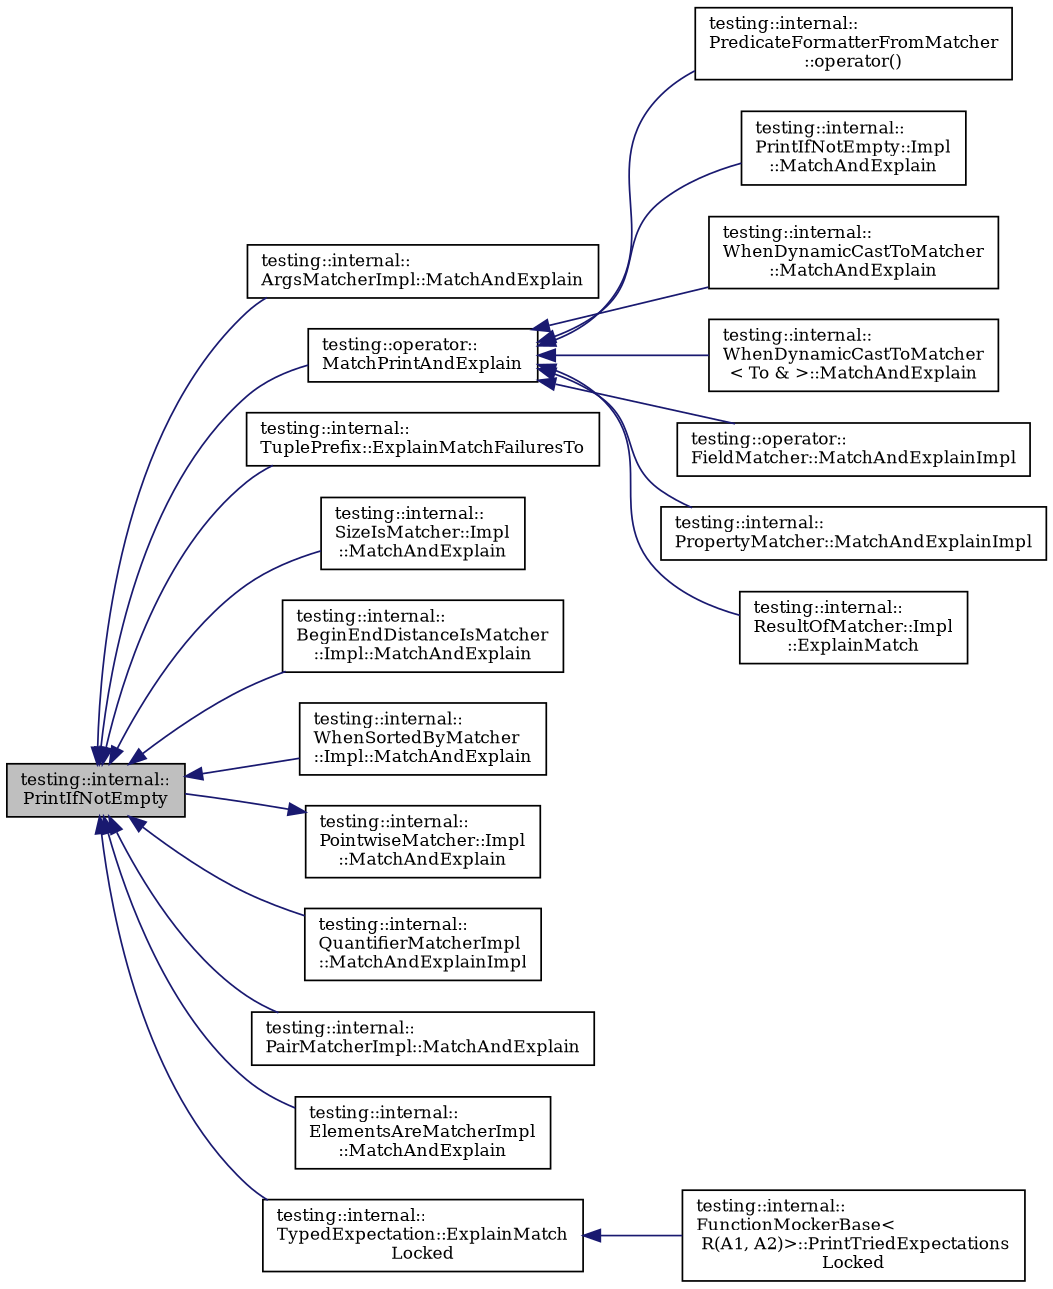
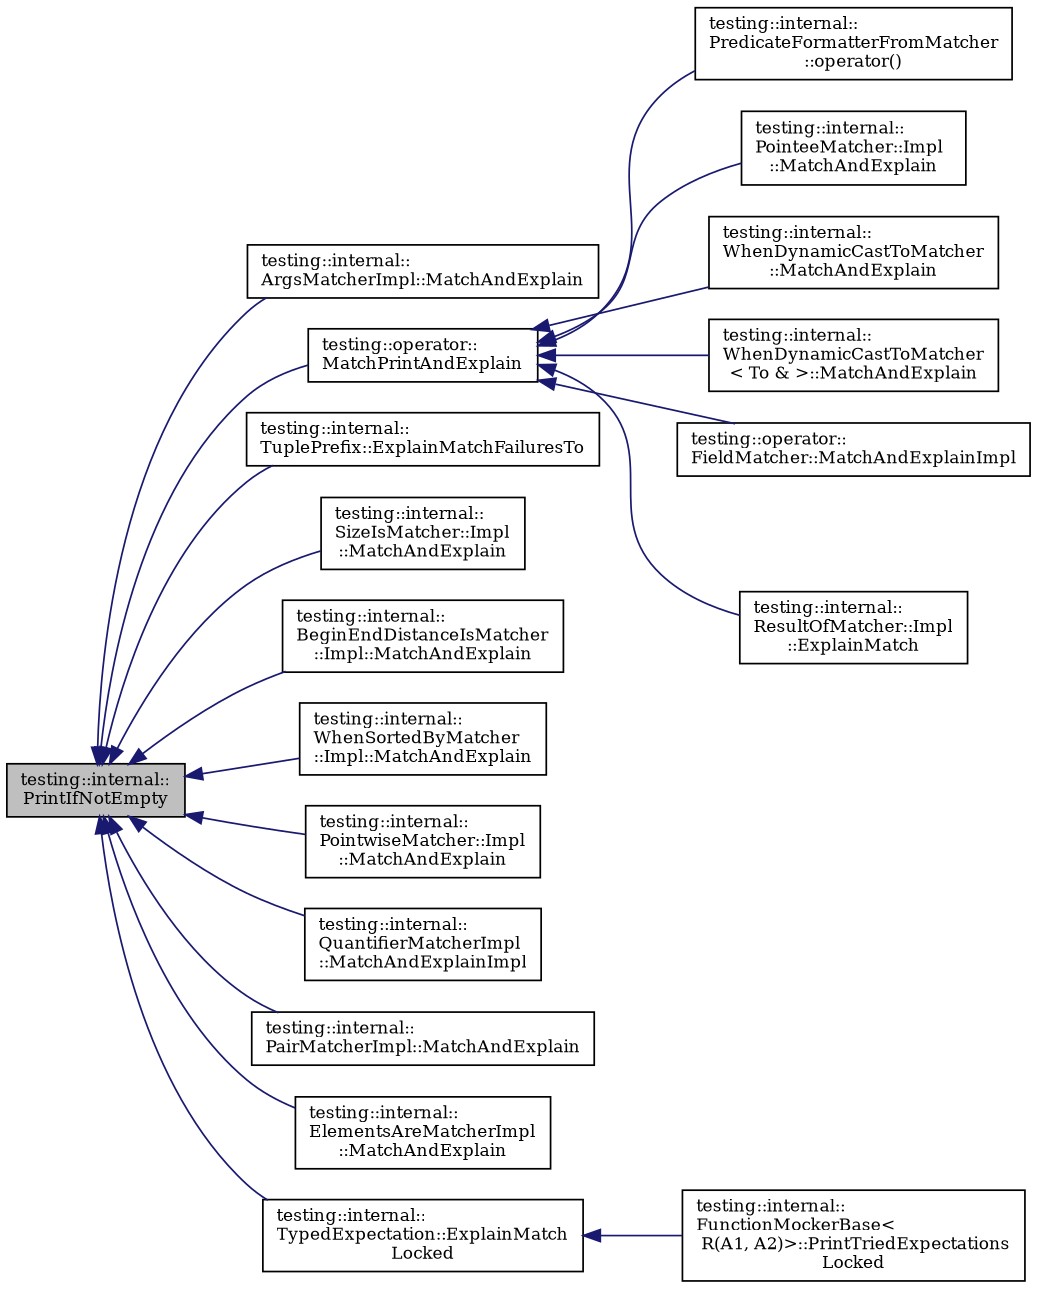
node "testing::internal:: PrintIfNotEmpty::Impl ::MatchAndExplain": label "testing::internal:: PrintIfNotEmpty::Impl ::MatchAndExplain" -> "testing::internal:: PointeeMatcher::Impl ::MatchAndExplain"
node "testing::internal:: PropertyMatcher::MatchAndExplainImpl": removed
edge "testing::internal:: PrintIfNotEmpty" -> "testing::internal:: PointwiseMatcher::Impl ::MatchAndExplain": reversed
